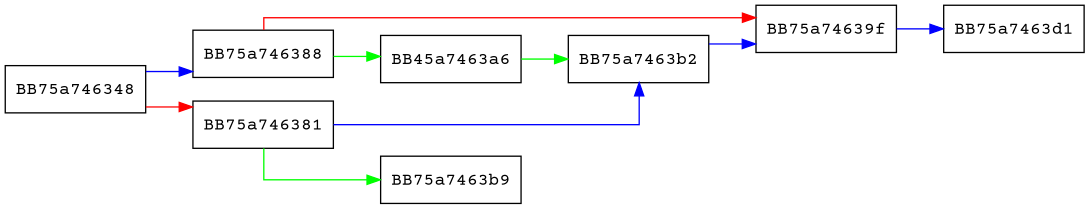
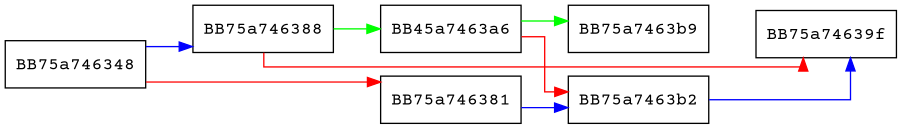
node "BB75a7463d1": removed
edge "BB45a7463a6" -> "BB75a7463b2": color green -> red
edge "BB75a746381" -> "BB75a7463b9": now "BB45a7463a6" -> "BB75a7463b9"
